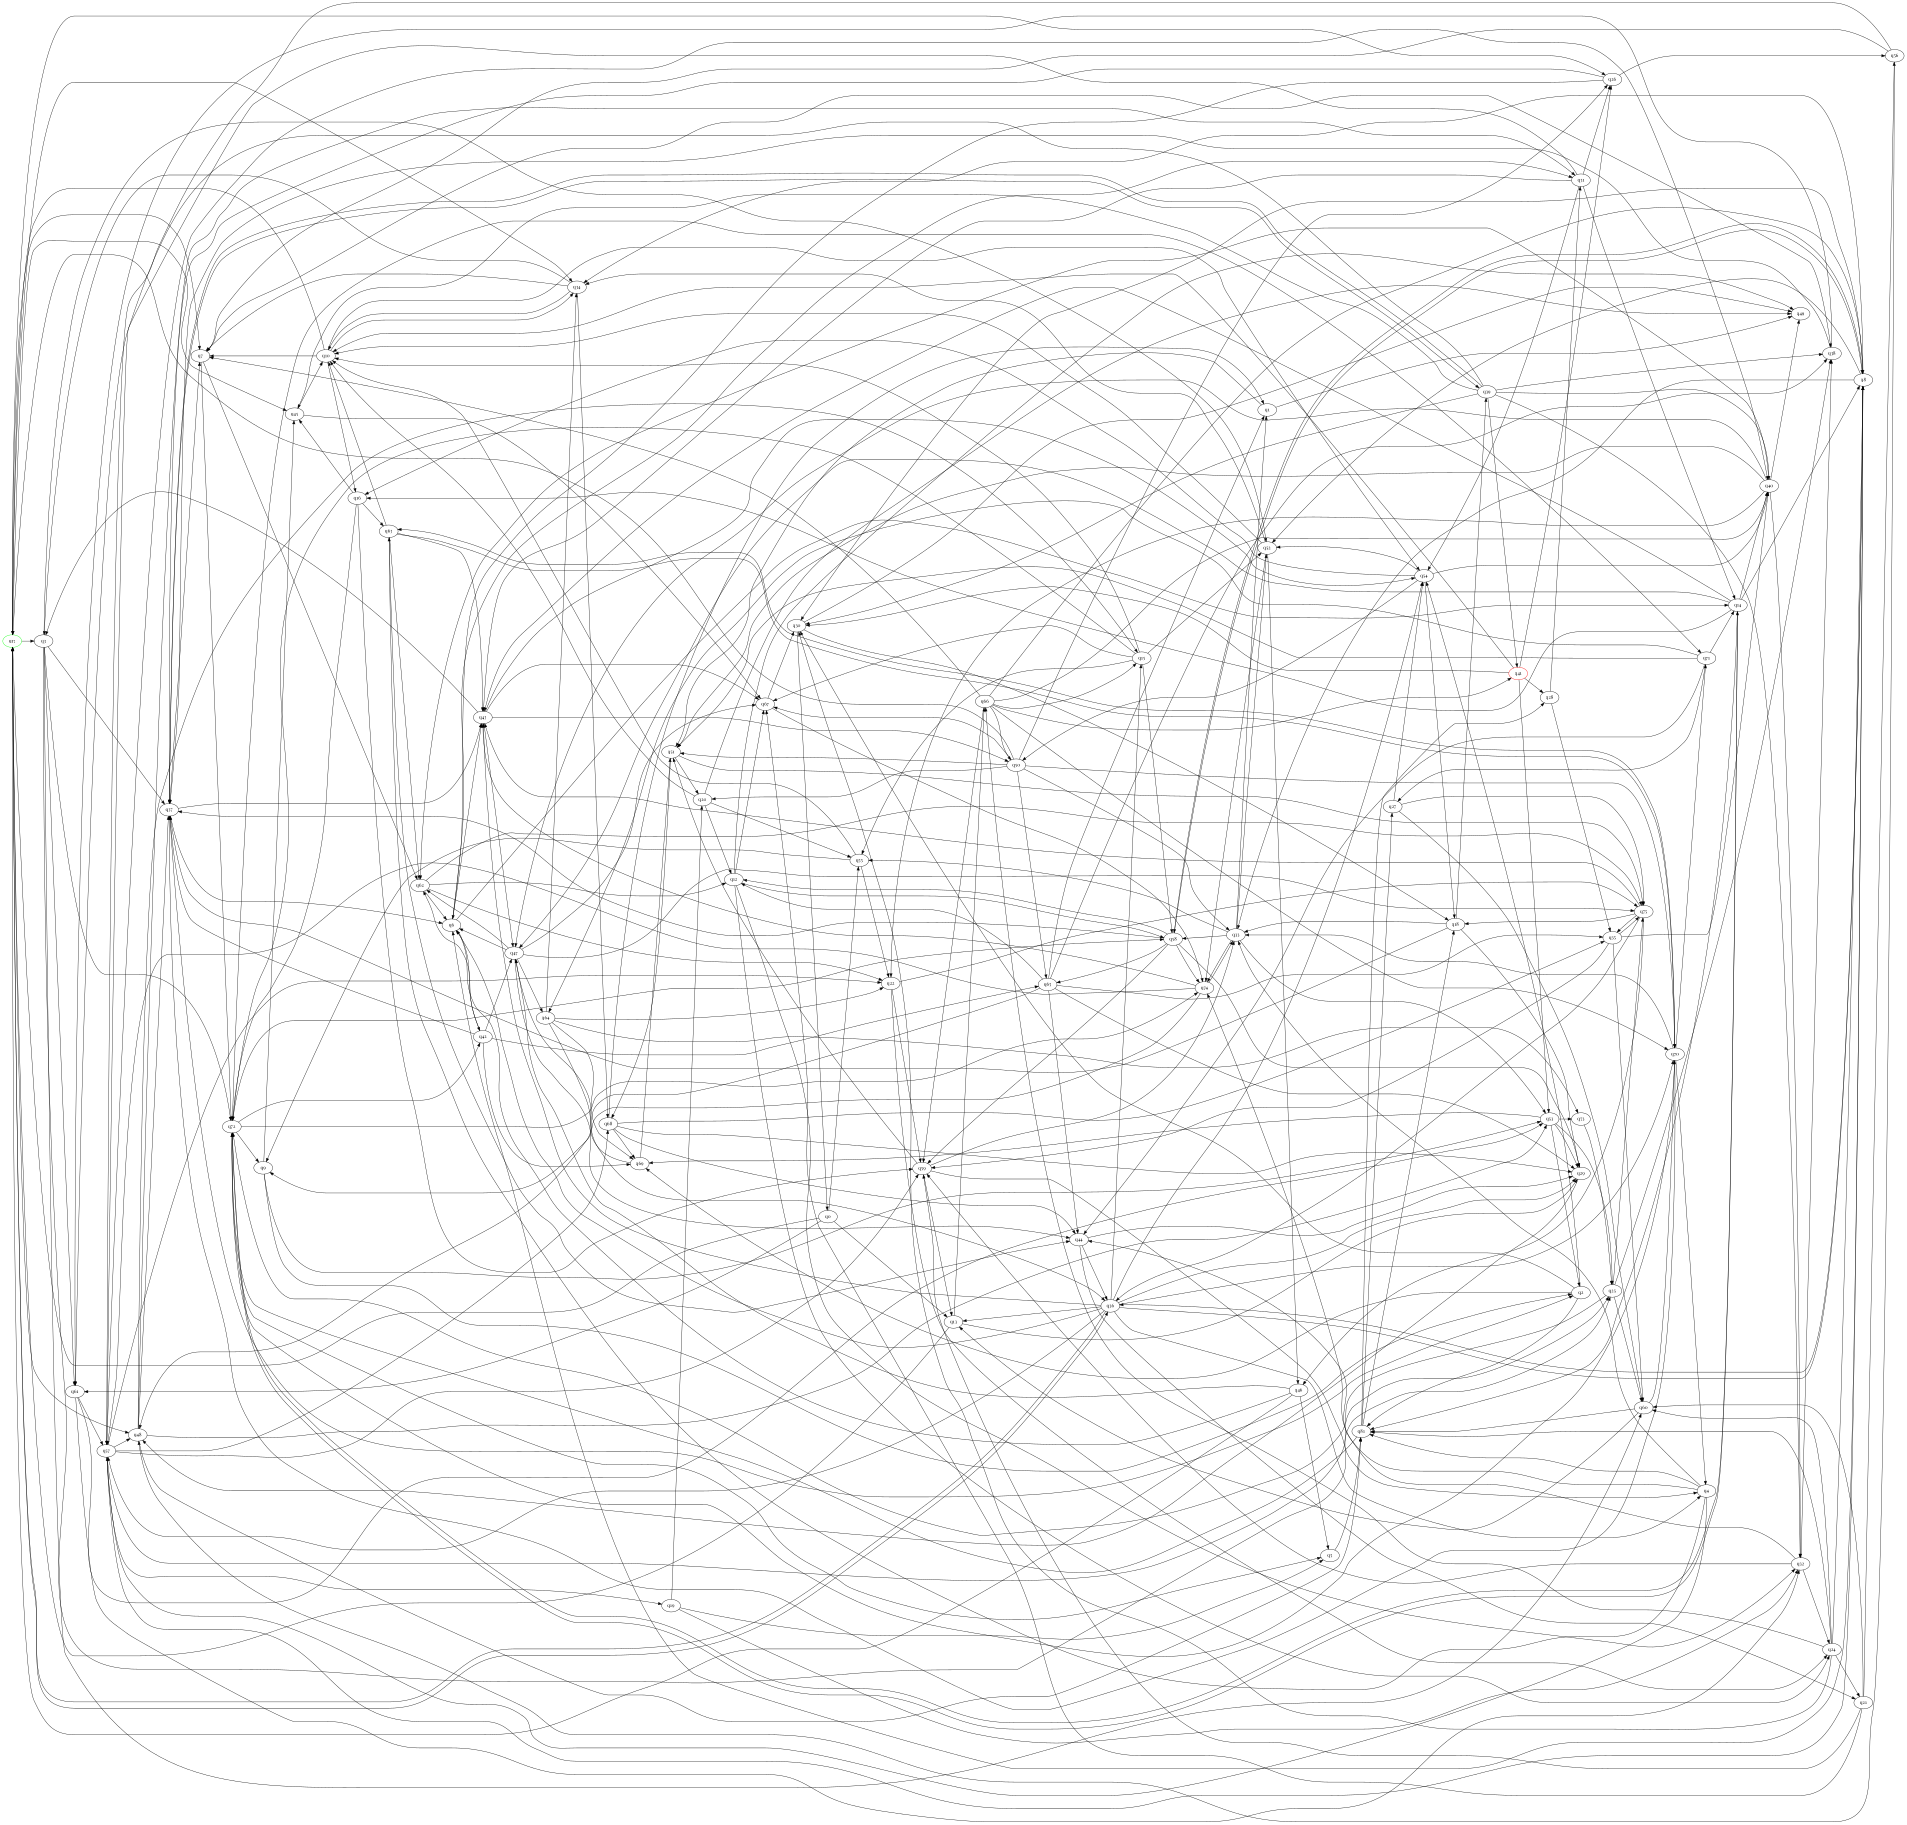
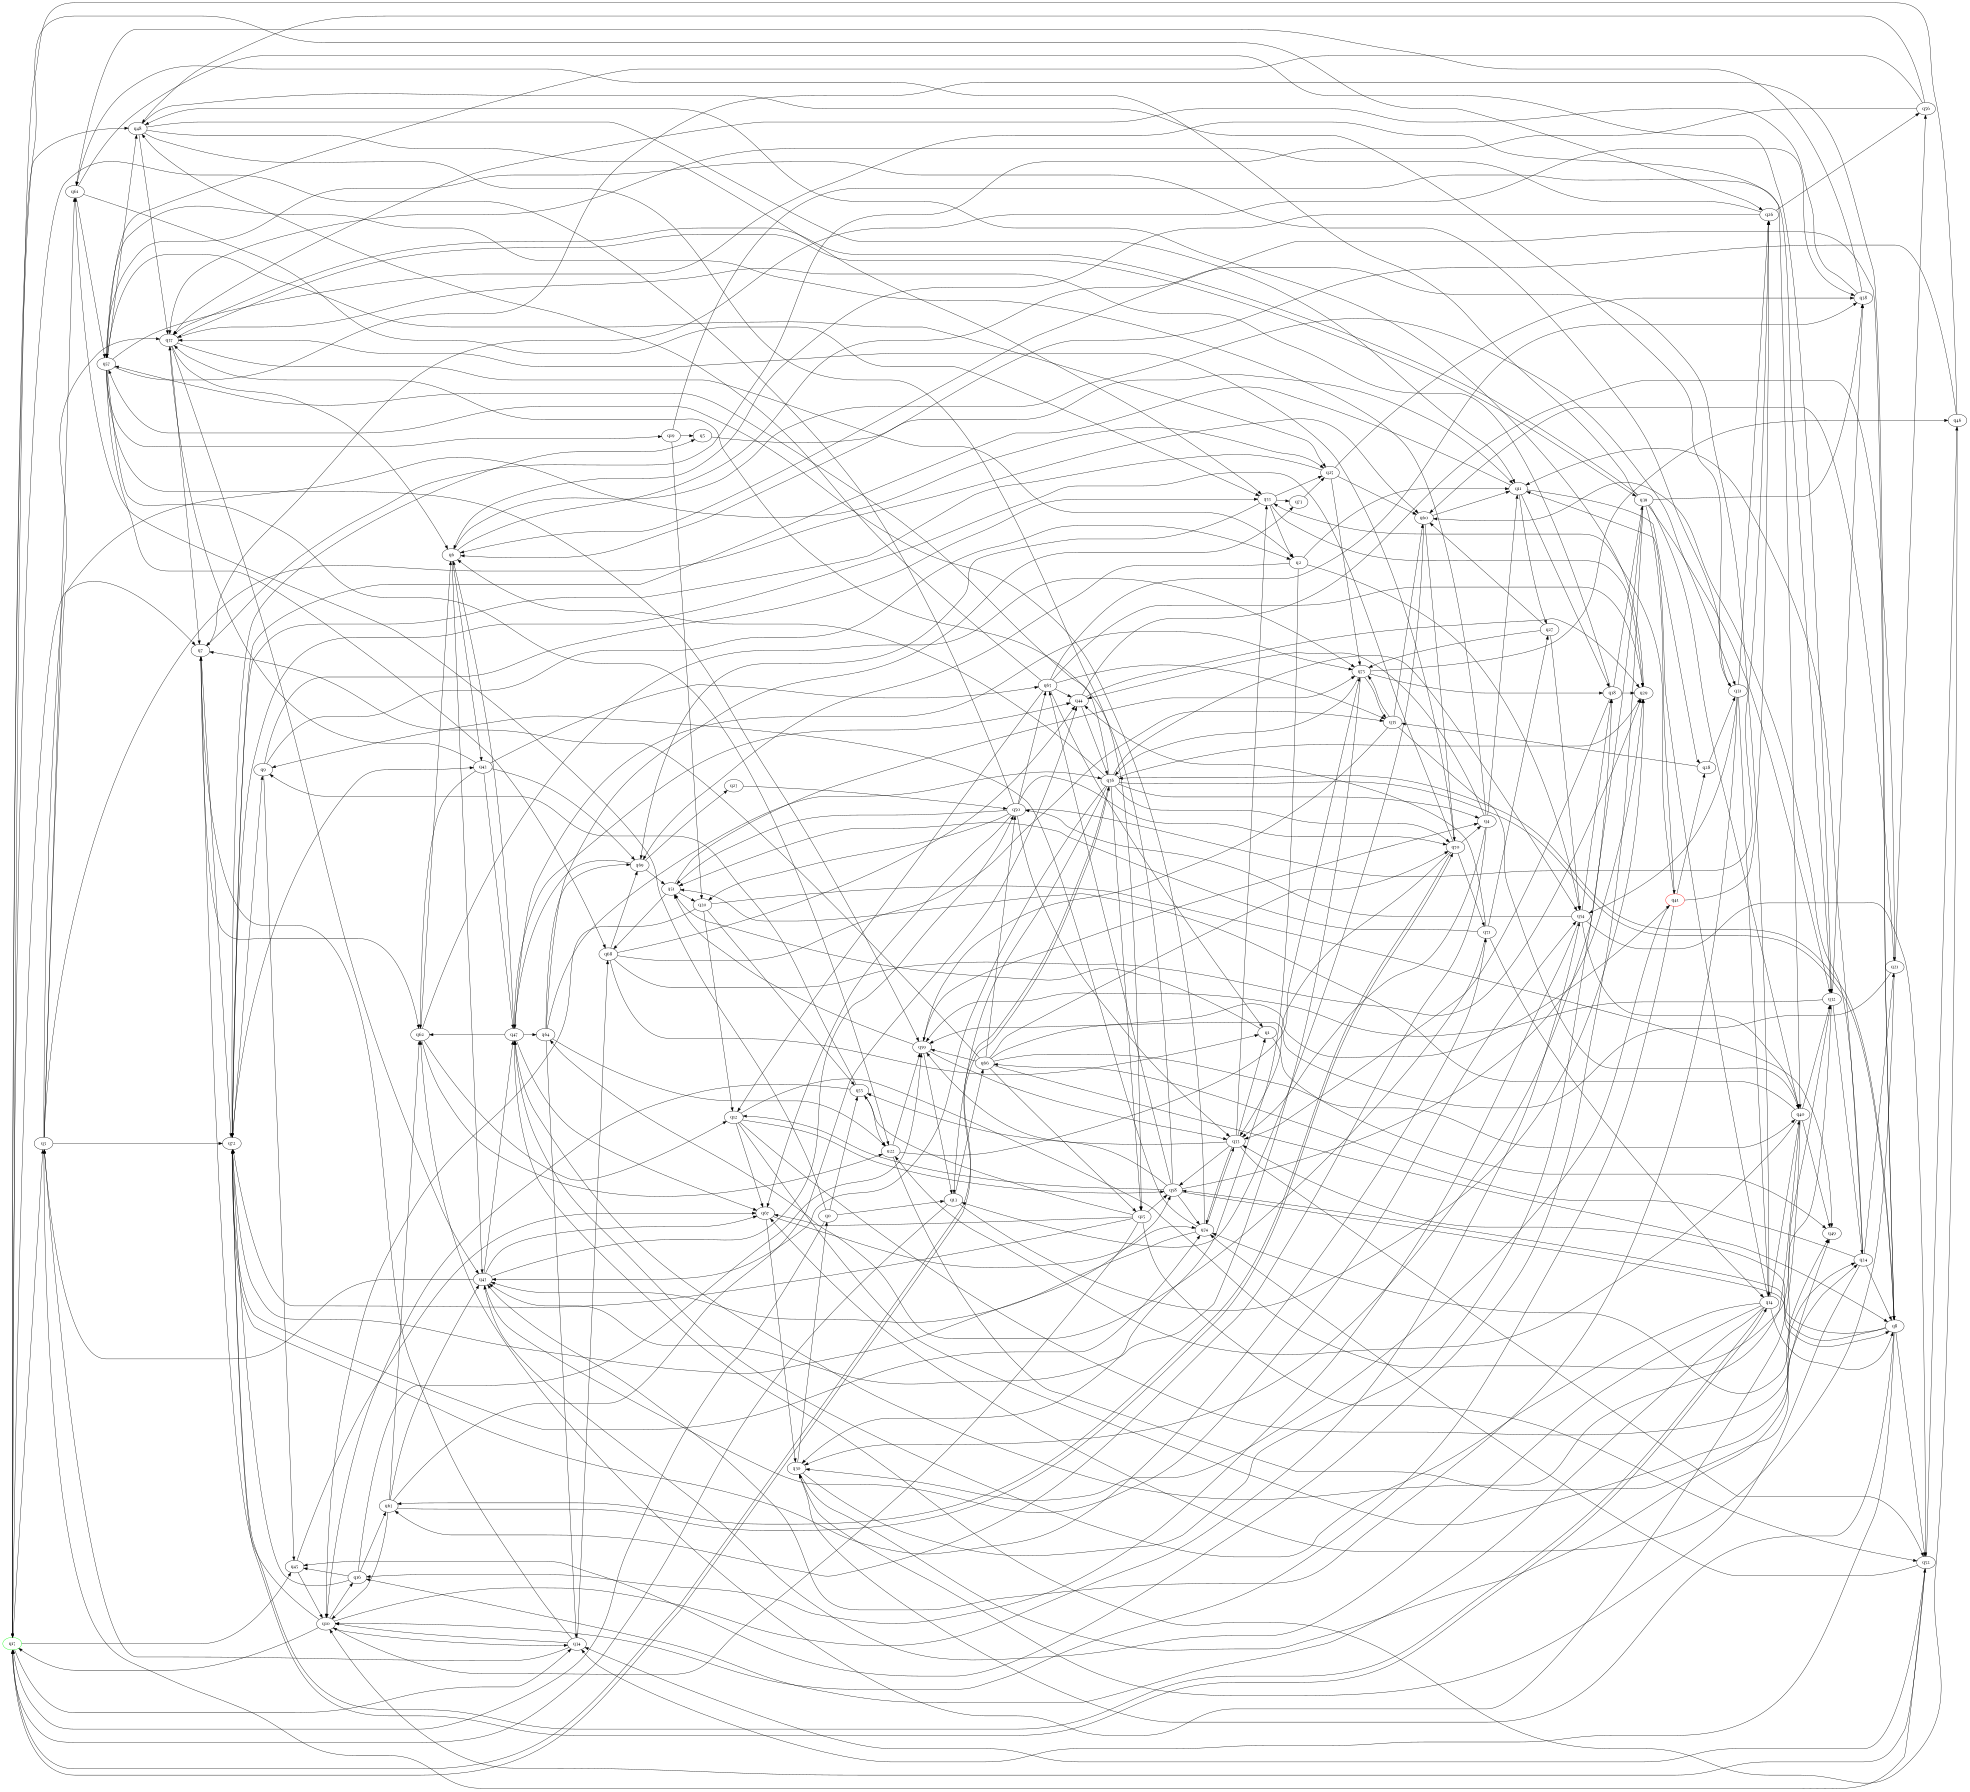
node "q23": added
node "q81": label "q81" -> "q11"
edge "q46" -> "q5": removed
